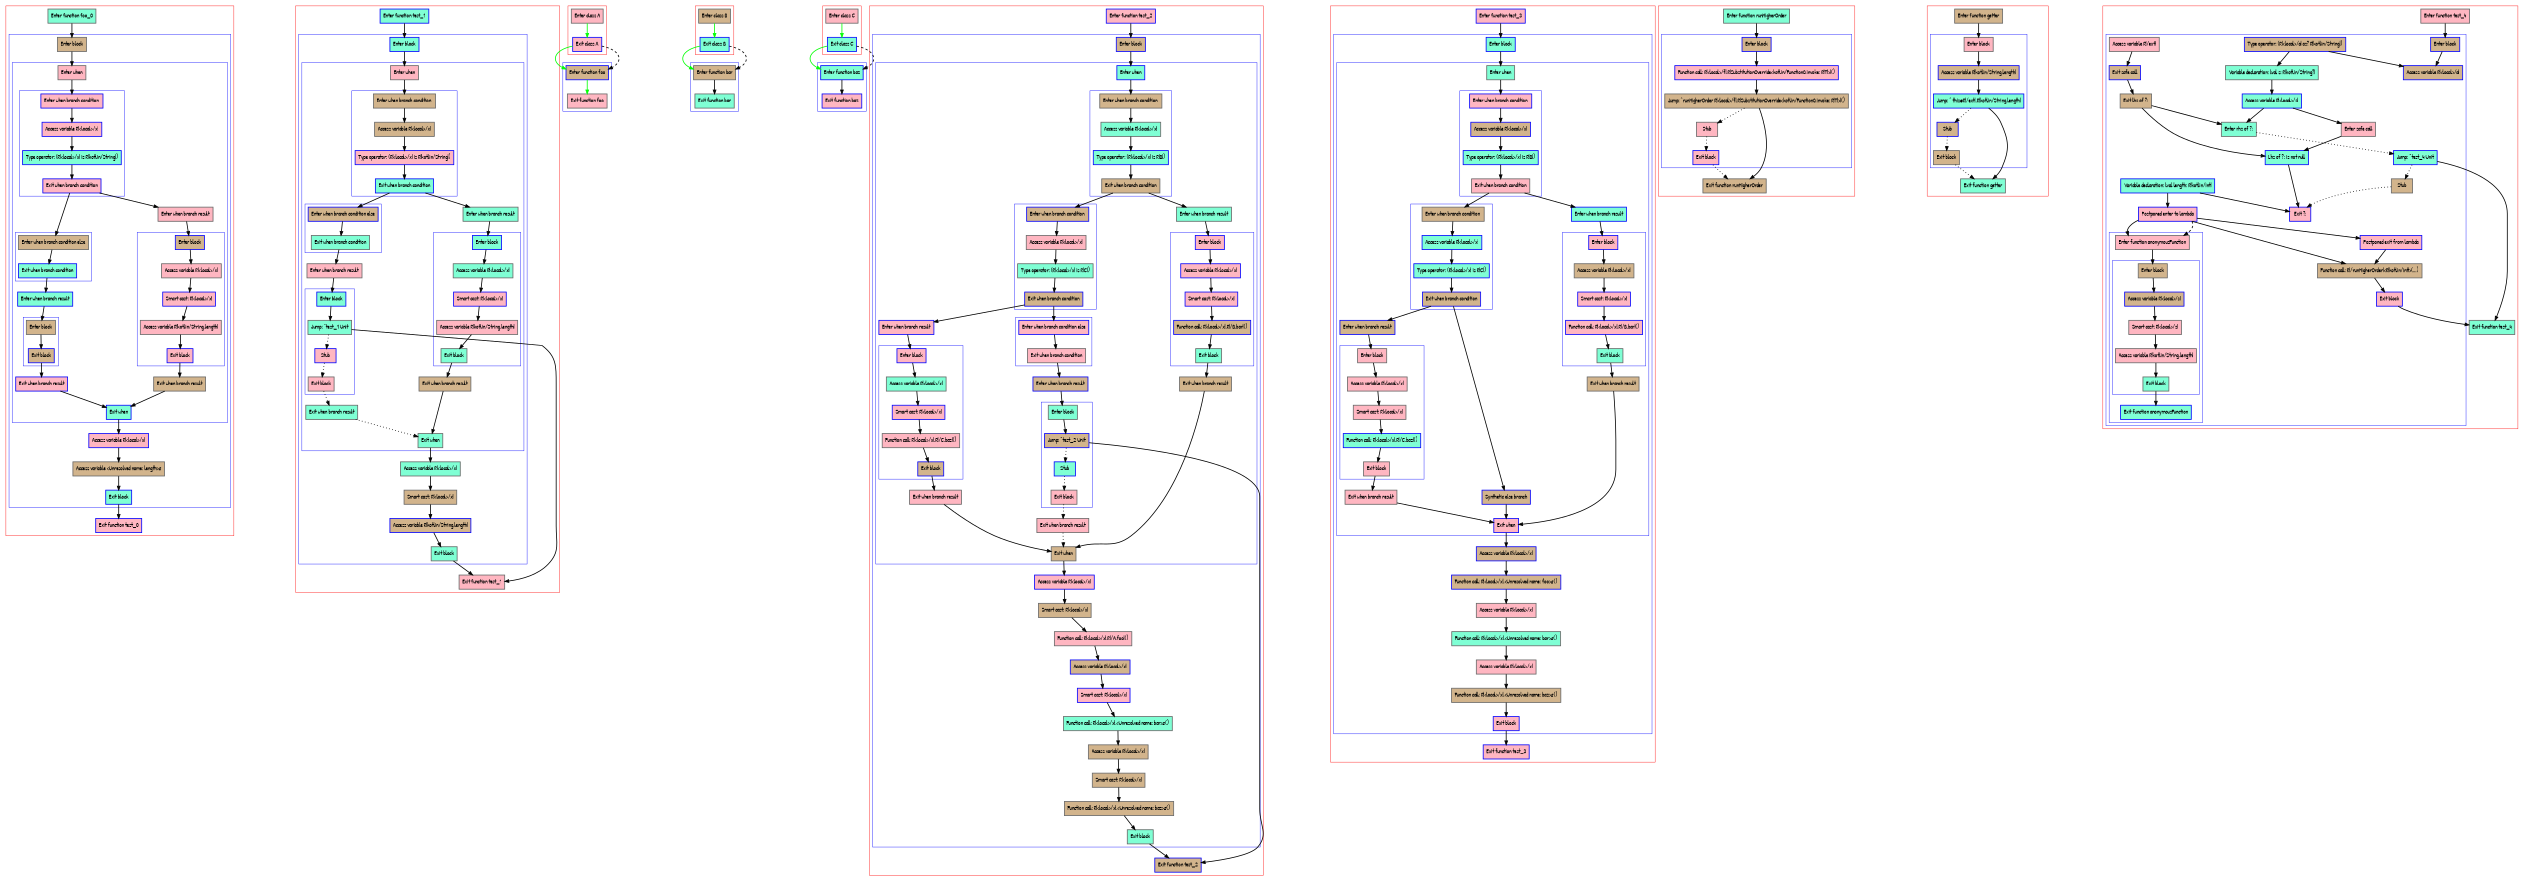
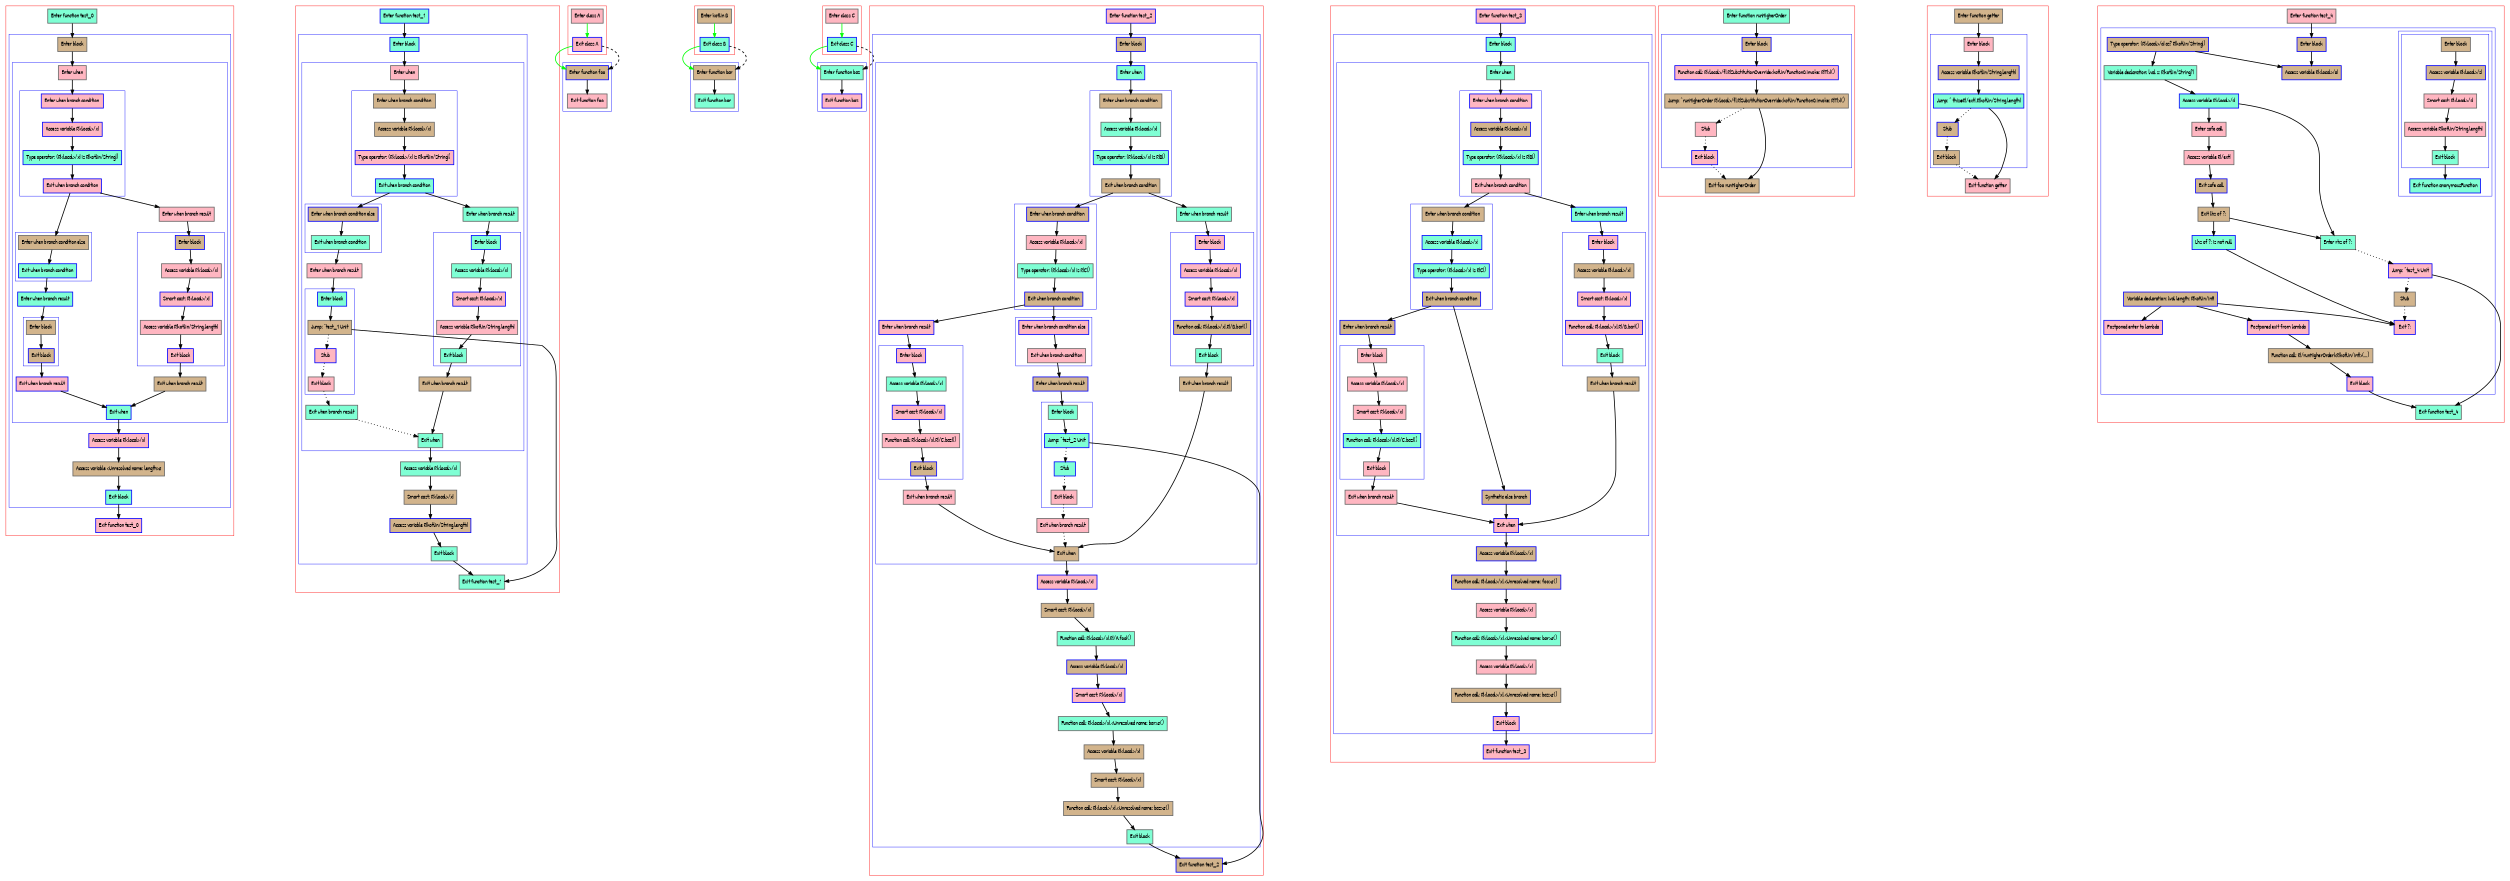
node "Enter function foo_0": label "Enter function foo_0" -> "Enter function test_0"
node "Enter class B": label "Enter class B" -> "Enter kotlin B"
node "Enter function baz": color blue -> gray40
edge "Enter function foo" -> "Exit function foo": color green -> black
edge "Enter safe call" -> "Lhs of ?: is not null": now "Enter safe call" -> "Access variable R|/ext|"
node "Jump: ^test_4 Unit": fillcolor aquamarine -> lightpink
node "Exit function runHigherOrder": label "Exit function runHigherOrder" -> "Exit foo runHigherOrder"
node "Exit function getter": fillcolor aquamarine -> lightpink
node "Variable declaration: lval length: R|kotlin/Int|": fillcolor aquamarine -> tan
edge "Postponed enter to lambda" -> "Postponed exit from lambda": now "Variable declaration: lval length: R|kotlin/Int|" -> "Postponed exit from lambda"
edge "Postponed enter to lambda" -> "Function call: R|/runHigherOrder|<R|kotlin/Int|>(...)": removed
node "Enter function anonymousFunction": removed
node "Jump: ^test_1 Unit": fillcolor aquamarine -> tan
node "Jump: ^test_2 Unit": fillcolor tan -> aquamarine
node "Exit function test_1": fillcolor lightpink -> aquamarine
node "Function call: R|<local>/x|.R|/A.foo|()": fillcolor lightpink -> aquamarine
